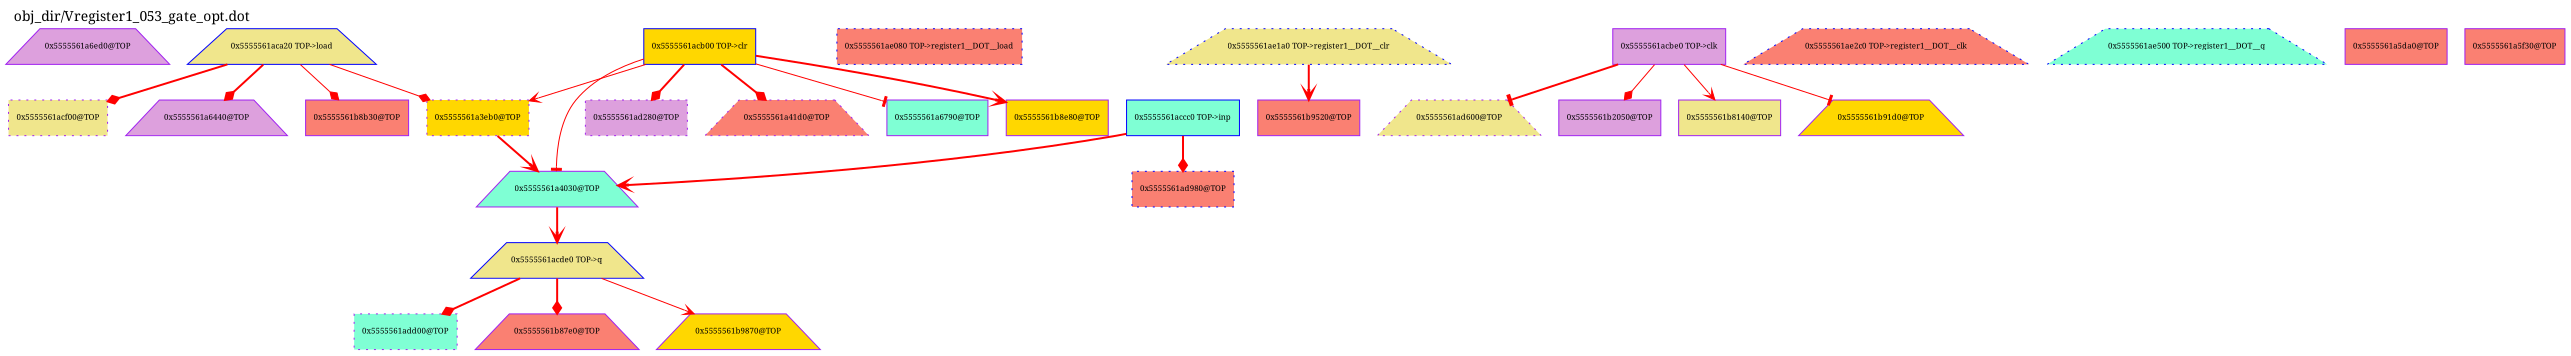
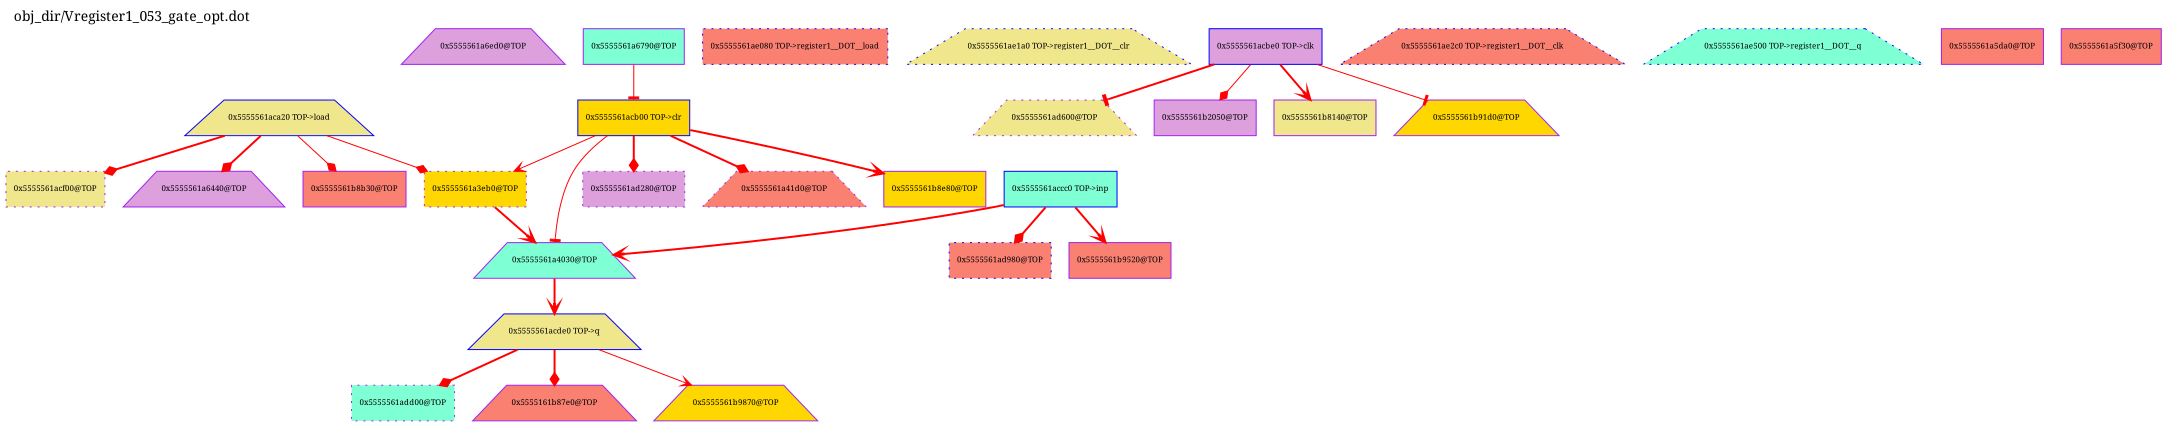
node "0x5555561acbe0 TOP->clk": color purple -> blue
edge "0x5555561ae1a0 TOP->register1__DOT__clr" -> "0x5555561b9520@TOP": now "0x5555561accc0 TOP->inp" -> "0x5555561b9520@TOP"
edge "0x5555561acbe0 TOP->clk" -> "0x5555561b8140@TOP": style solid -> bold
edge "0x5555561acb00 TOP->clr" -> "0x5555561a6790@TOP": reversed
node "0x5555561b87e0@TOP": label "0x5555561b87e0@TOP" -> "0x5555161b87e0@TOP"
